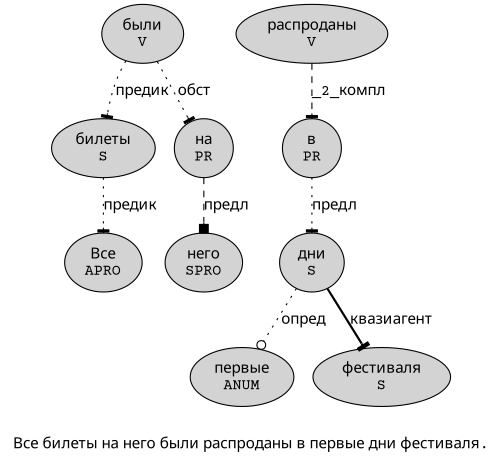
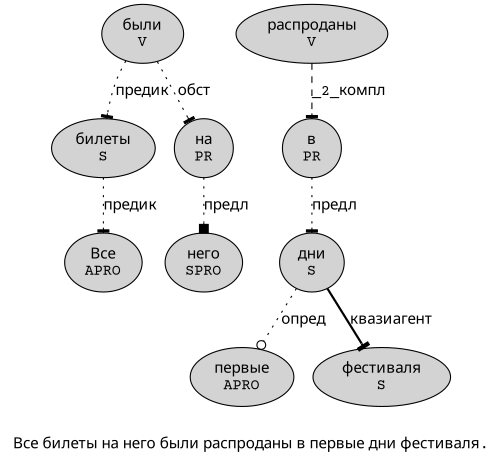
edge "на PR" -> "него SPRO": style dashed -> dotted
node "первые ANUM": label "первые ANUM" -> "первые APRO"
